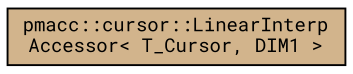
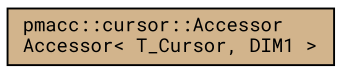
node "pmacc::cursor::LinearInterp Accessor< T_Cursor, DIM1 >": label "pmacc::cursor::LinearInterp Accessor< T_Cursor, DIM1 >" -> "pmacc::cursor::Accessor Accessor< T_Cursor, DIM1 >"
